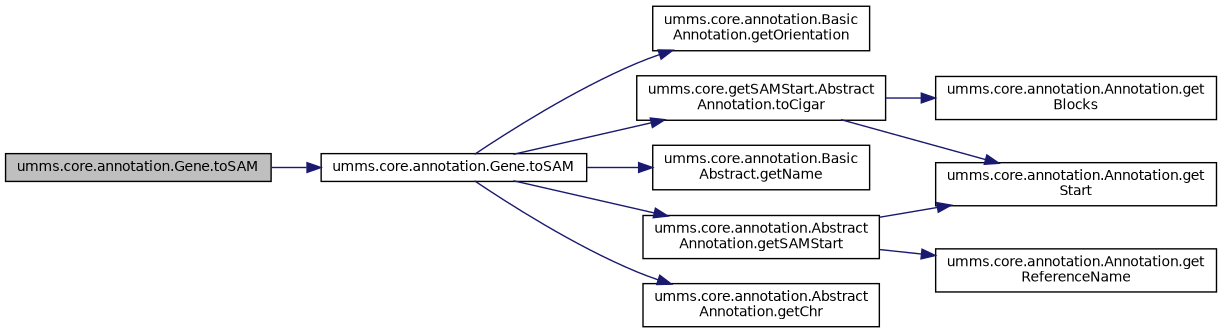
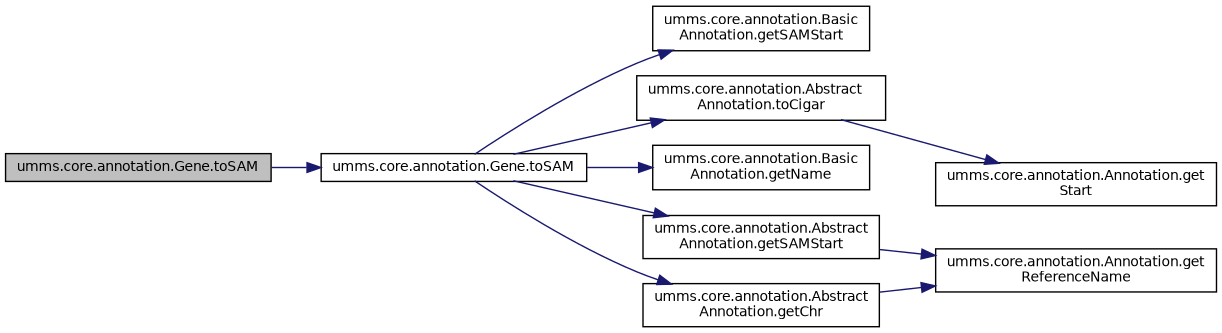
node "umms.core.annotation.Basic Annotation.getOrientation": label "umms.core.annotation.Basic Annotation.getOrientation" -> "umms.core.annotation.Basic Annotation.getSAMStart"
node "umms.core.getSAMStart.Abstract Annotation.toCigar": label "umms.core.getSAMStart.Abstract Annotation.toCigar" -> "umms.core.annotation.Abstract Annotation.toCigar"
node "umms.core.annotation.Annotation.get Blocks": removed
node "umms.core.annotation.Basic Abstract.getName": label "umms.core.annotation.Basic Abstract.getName" -> "umms.core.annotation.Basic Annotation.getName"
edge "umms.core.annotation.Abstract Annotation.getSAMStart" -> "umms.core.annotation.Annotation.get Start": removed
edge "umms.core.annotation.Abstract Annotation.getChr" -> "umms.core.annotation.Annotation.get ReferenceName": added
